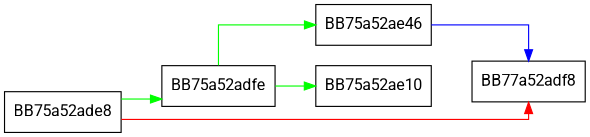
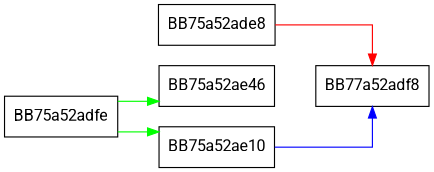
edge "BB75a52ae46" -> "BB77a52adf8": now "BB75a52ae10" -> "BB77a52adf8"
edge "BB75a52ade8" -> "BB75a52adfe": removed
